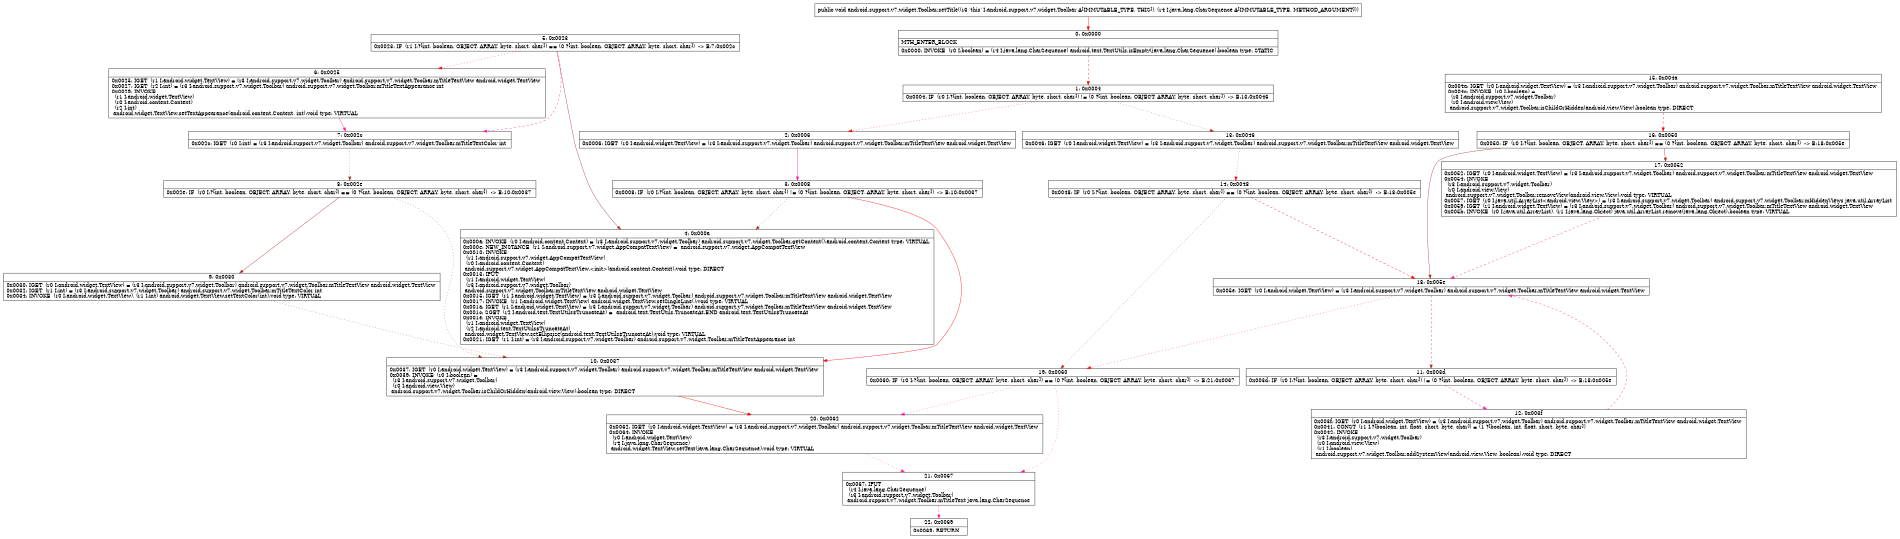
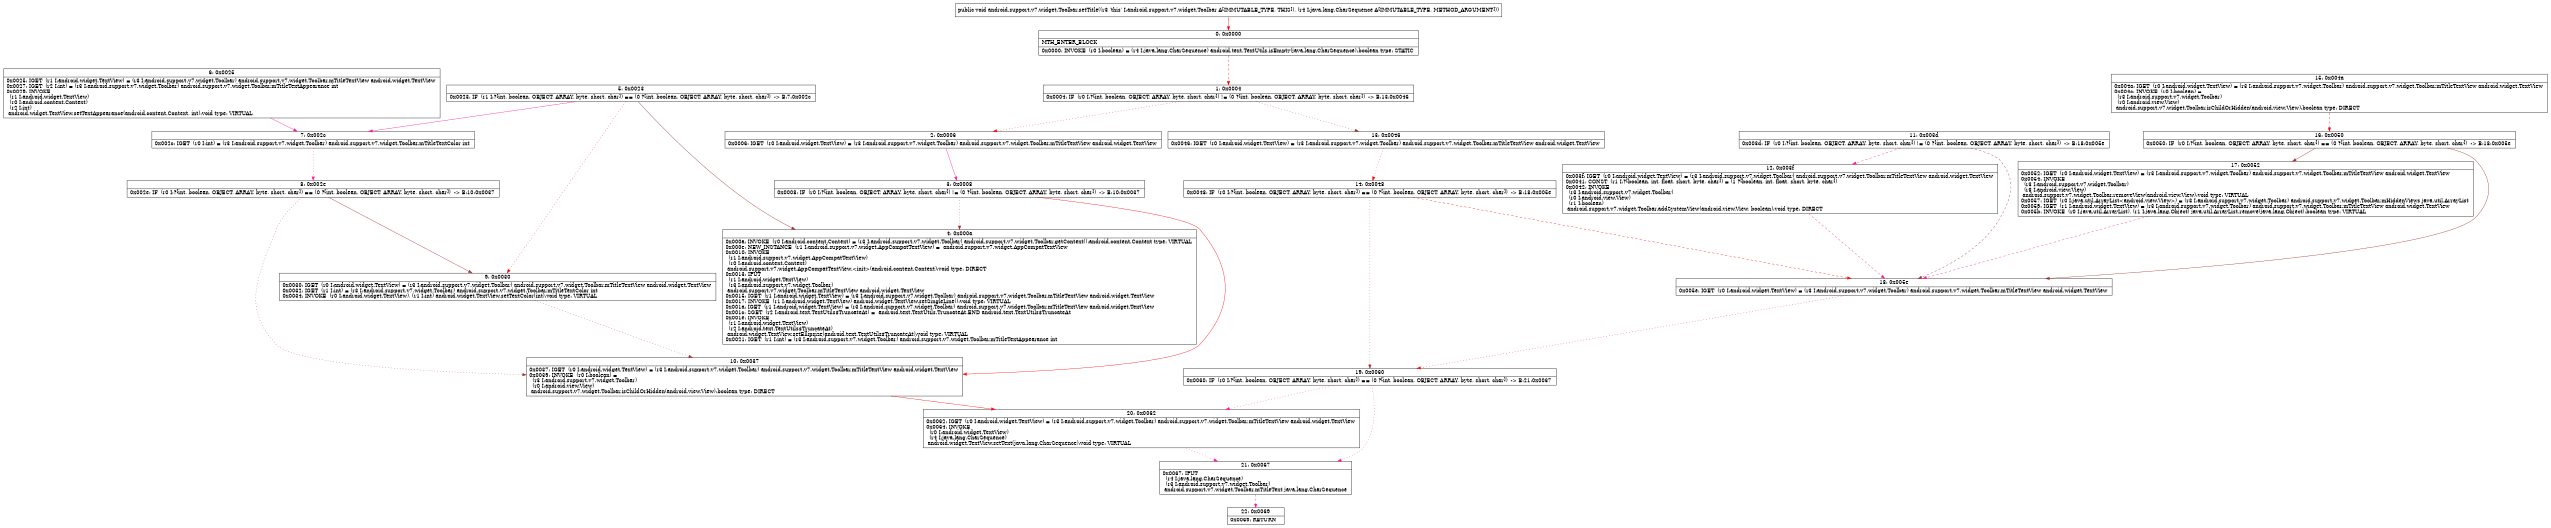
edge "5: 0x0023" -> "6: 0x0025": now "5: 0x0023" -> "9: 0x0030"
edge "5: 0x0023" -> "7: 0x002c": style dashed -> solid
edge "7: 0x002c" -> "8: 0x002e": color brown -> deeppink
node "17: 0x0052": text "(r0 I:android.view.View)" -> "(r8 I:android.view.View)"
edge "18: 0x005e" -> "11: 0x003d": reversed
